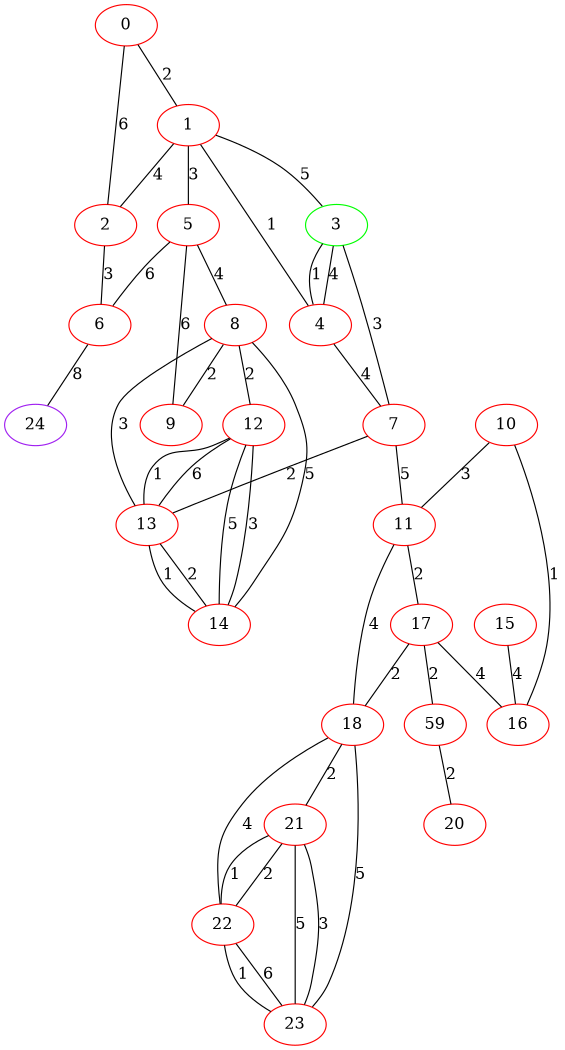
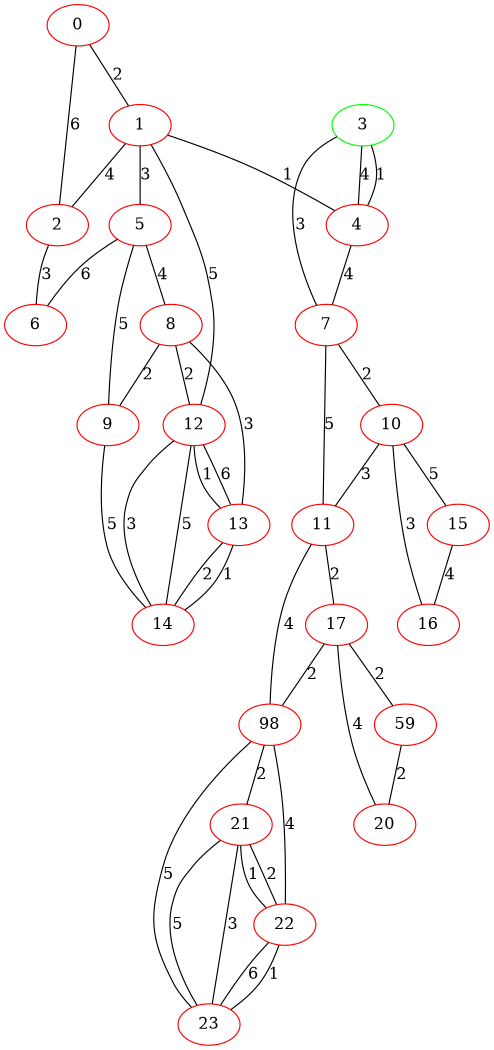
edge "1" -- "3": now "1" -- "12"
edge "5" -- "9": label "6" -> "5"
node "24": removed
edge "7" -- "13": now "7" -- "10"
edge "10" -- "15": added, label "5"
edge "8" -- "14": now "9" -- "14"
edge "10" -- "16": label "1" -> "3"
edge "17" -- "16": now "17" -- "20"
node "18": label "18" -> "98"
